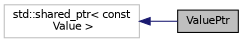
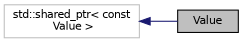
node "ValuePtr": label "ValuePtr" -> "Value"
